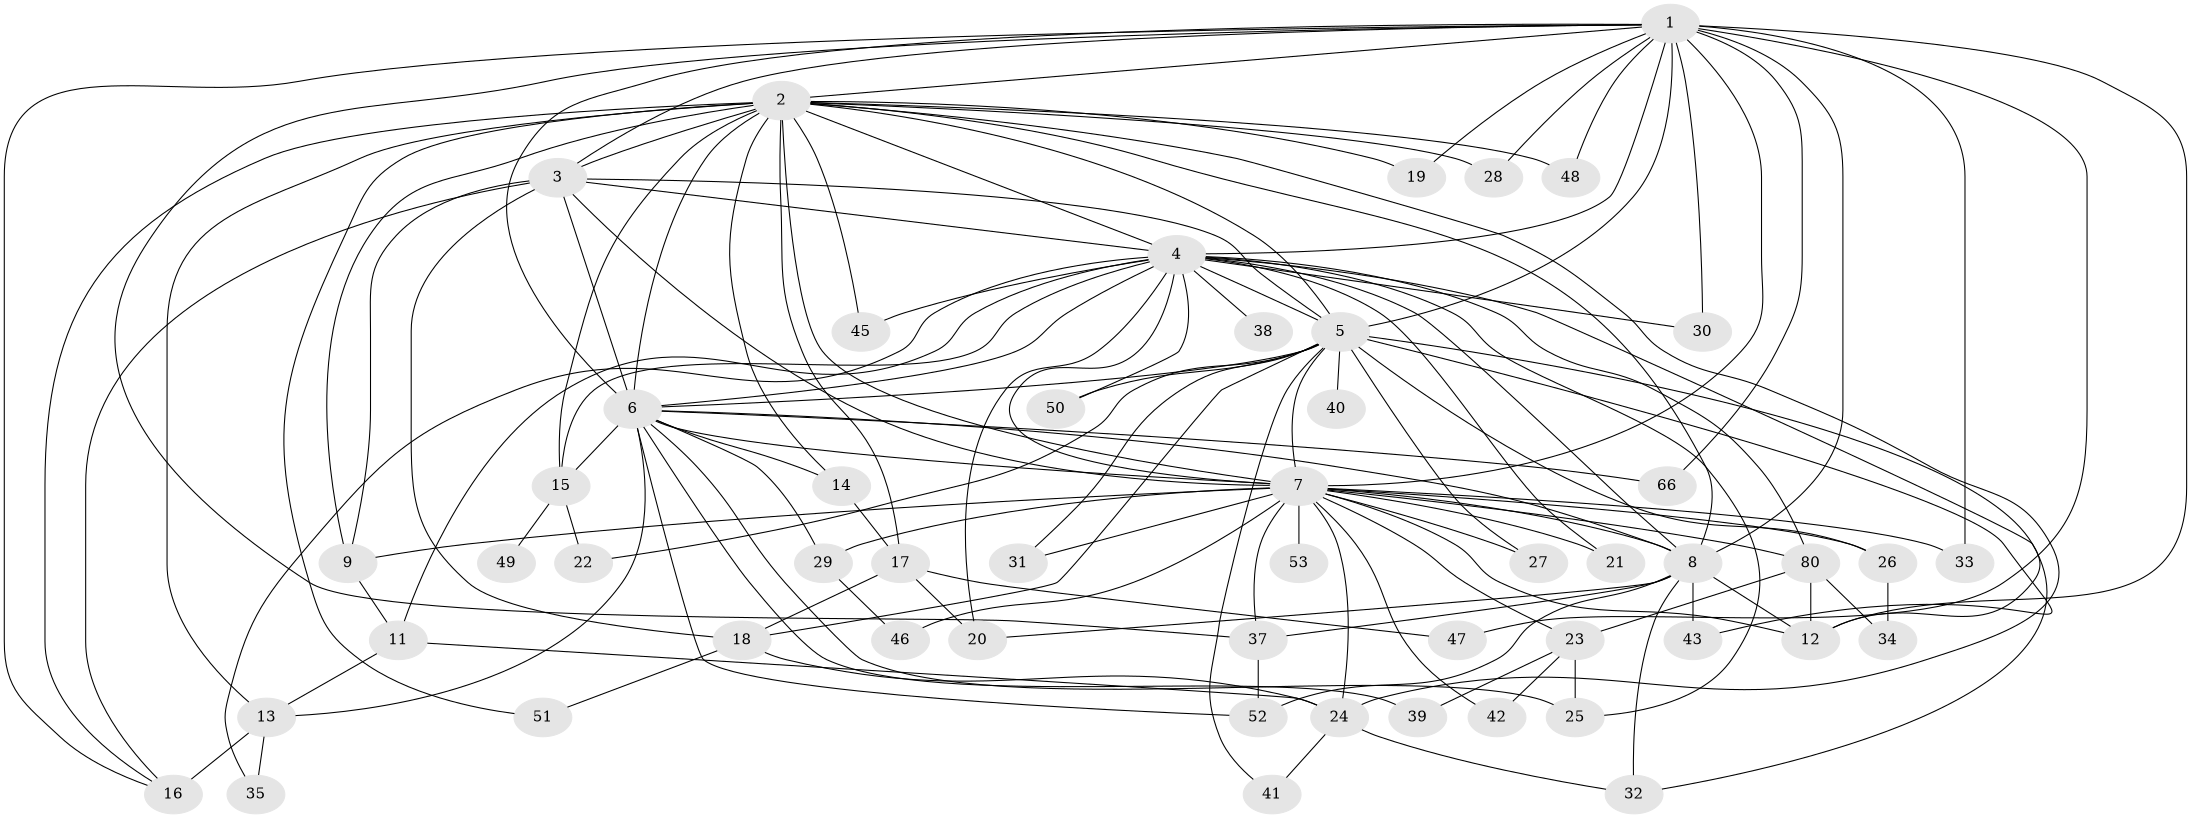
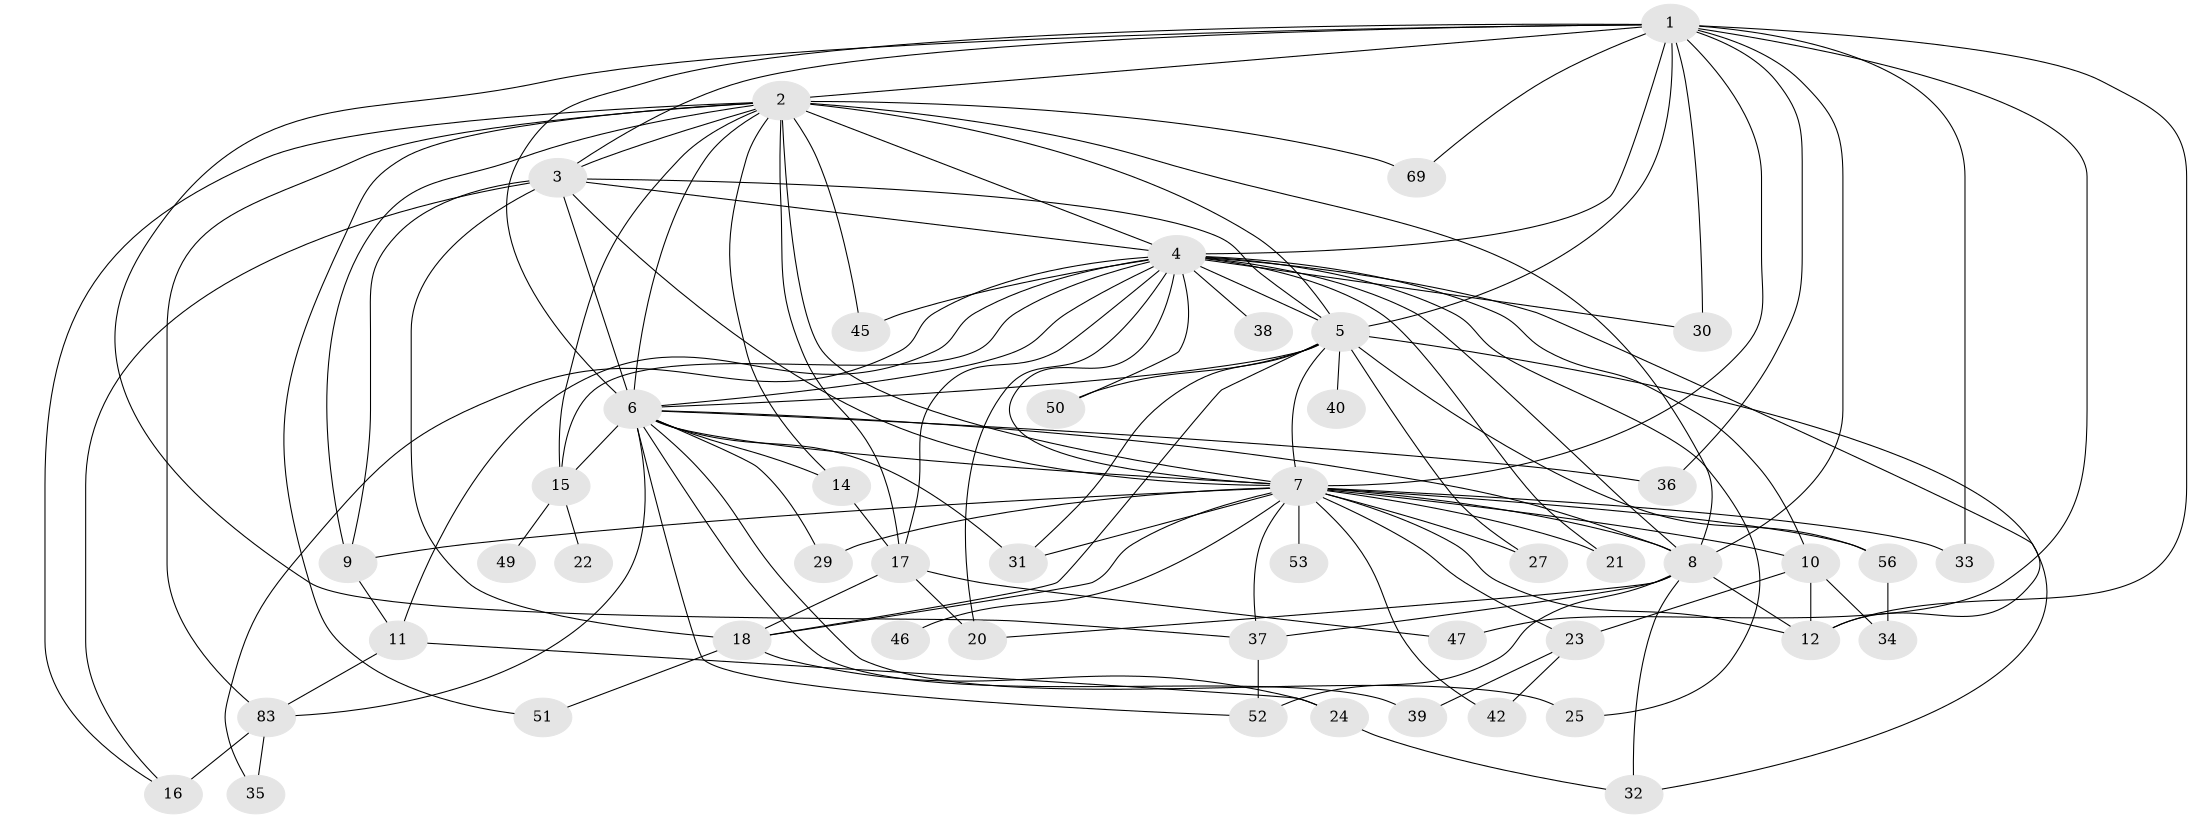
edge "1" -- "16": removed
node "19": label "19" -> "69"
node "28": removed
node "48": removed
edge "4" -- "17": added
edge "2" -- "24": removed
edge "6" -- "31": added
edge "5" -- "22": removed
node "66": label "66" -> "36"
node "80": label "80" -> "10"
node "26": label "26" -> "56"
edge "7" -- "24": now "7" -- "18"
edge "29" -- "46": removed
node "43": removed
edge "23" -- "25": removed
node "13": label "13" -> "83"
node "41": removed
